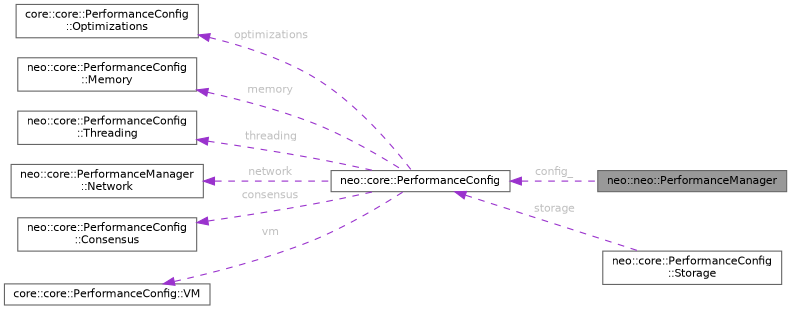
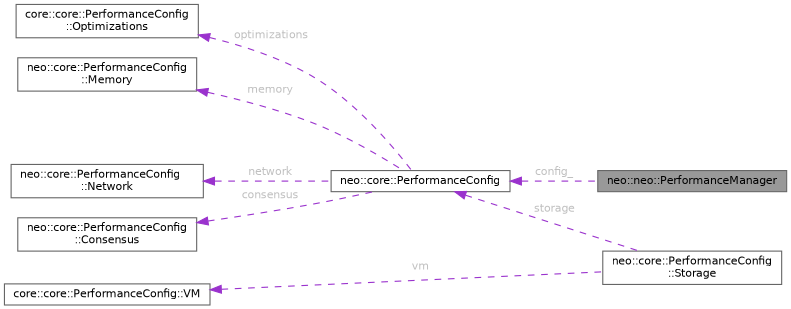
node "neo::core::PerformanceConfig ::Threading": removed
node "neo::core::PerformanceManager ::Network": label "neo::core::PerformanceManager ::Network" -> "neo::core::PerformanceConfig ::Network"
edge "neo::core::PerformanceConfig" -> "core::core::PerformanceConfig::VM": now "neo::core::PerformanceConfig ::Storage" -> "core::core::PerformanceConfig::VM"
